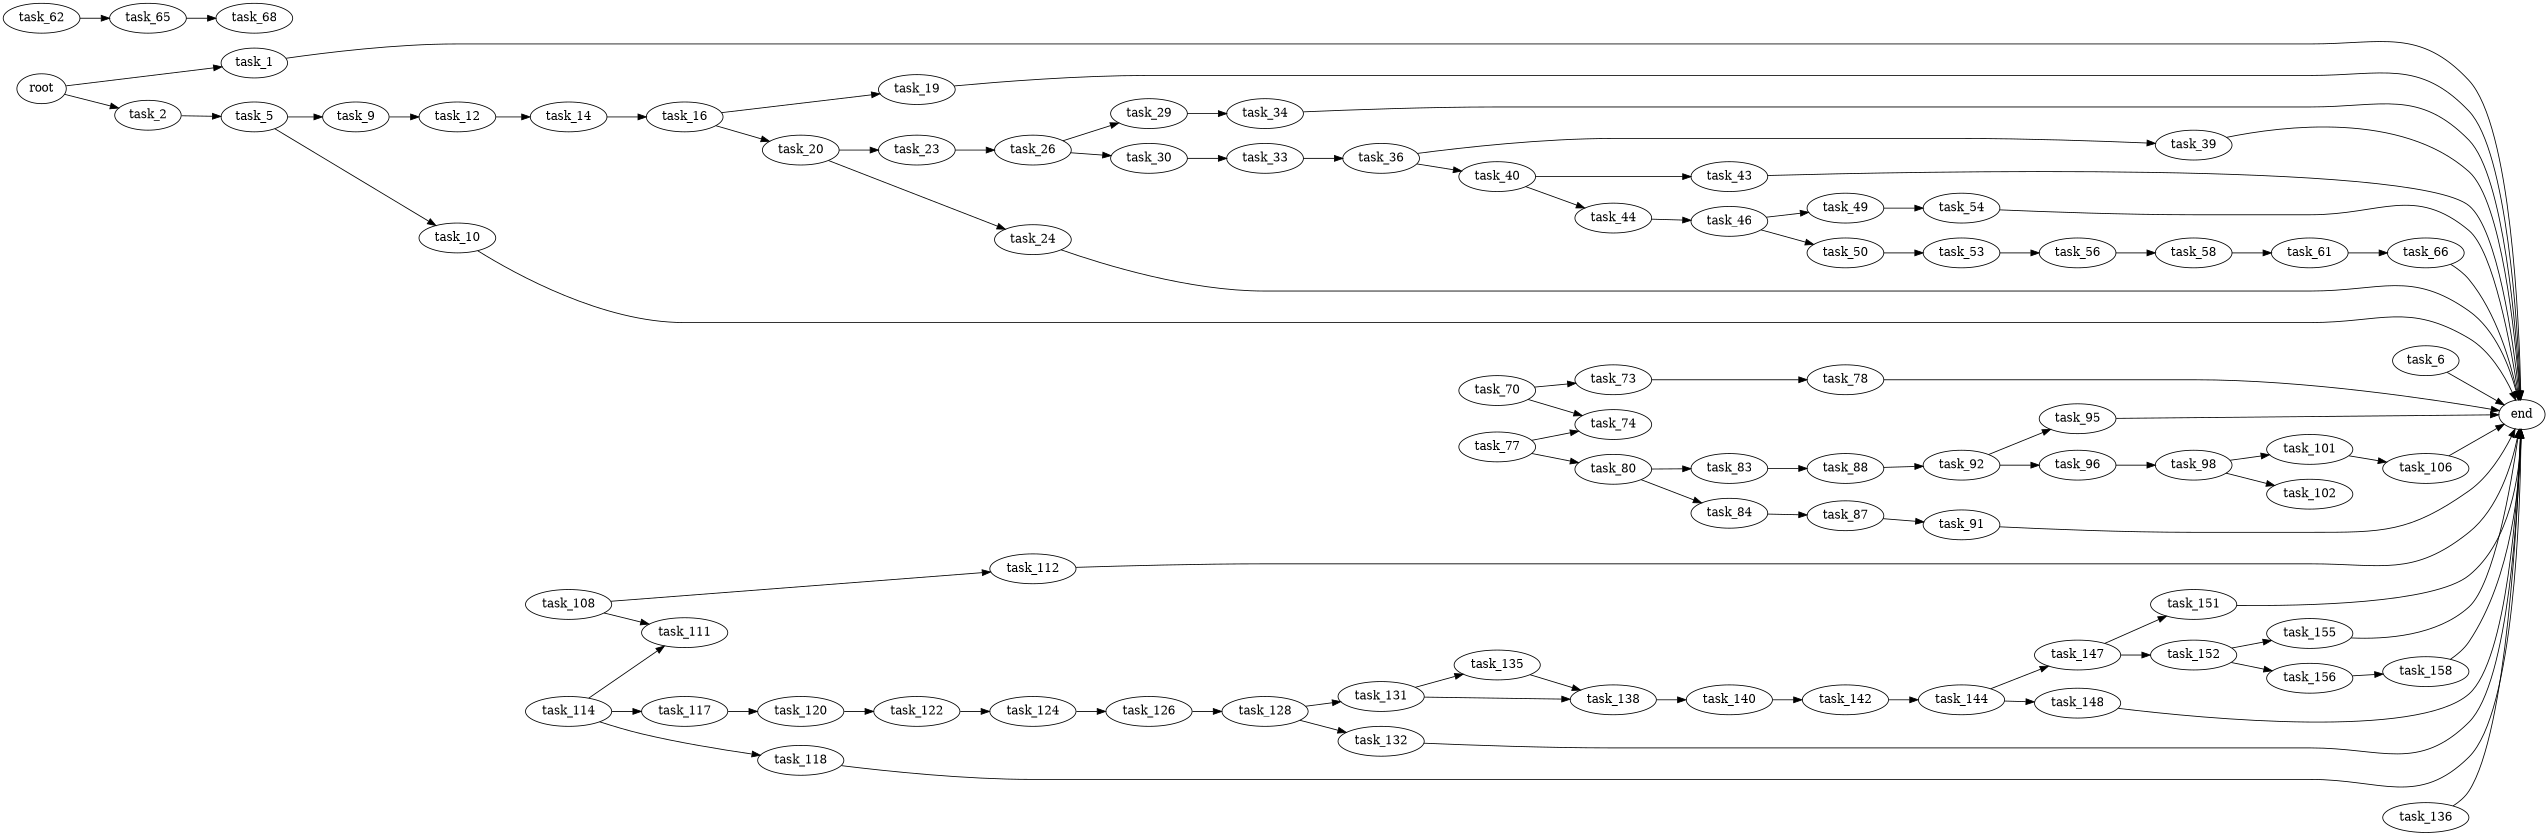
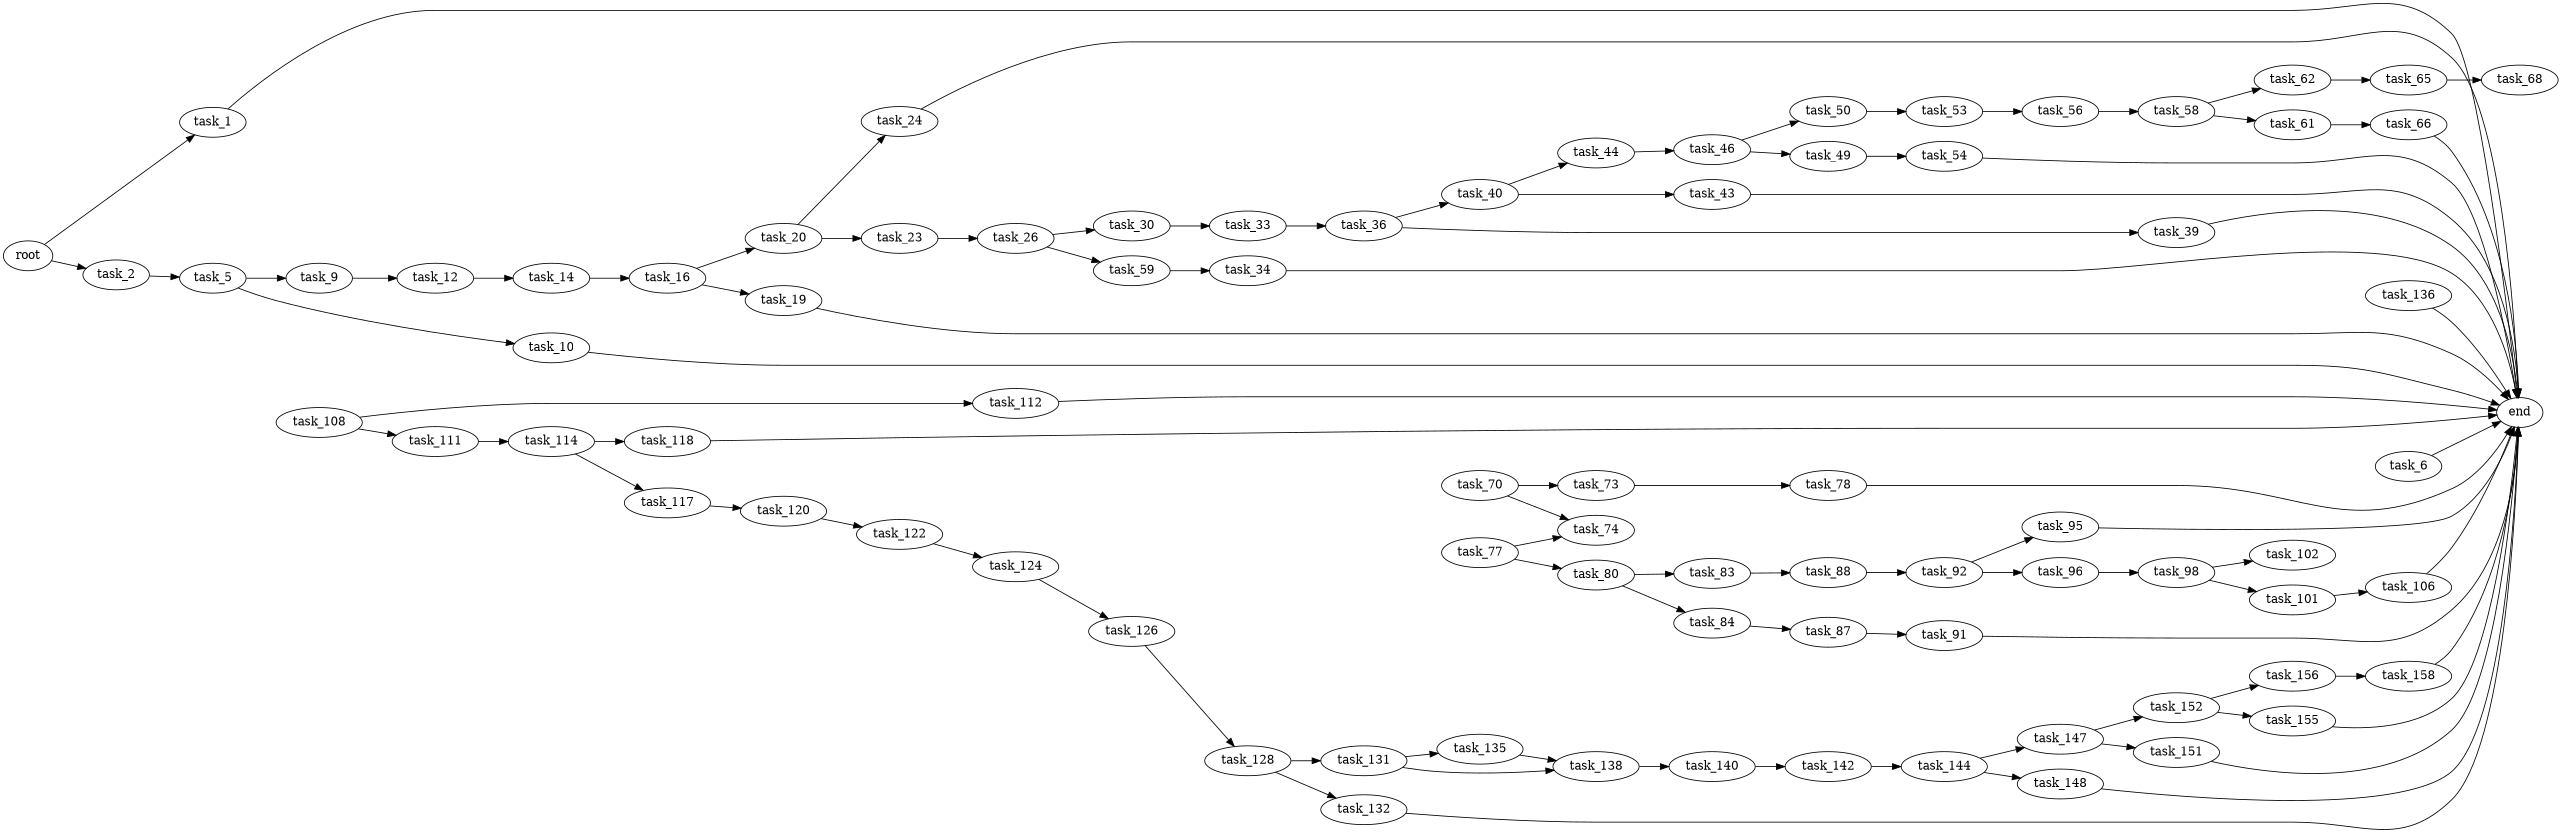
edge "task_58" -> "task_62": added
node "task_29": label "task_29" -> "task_59"
edge "task_114" -> "task_111": reversed
